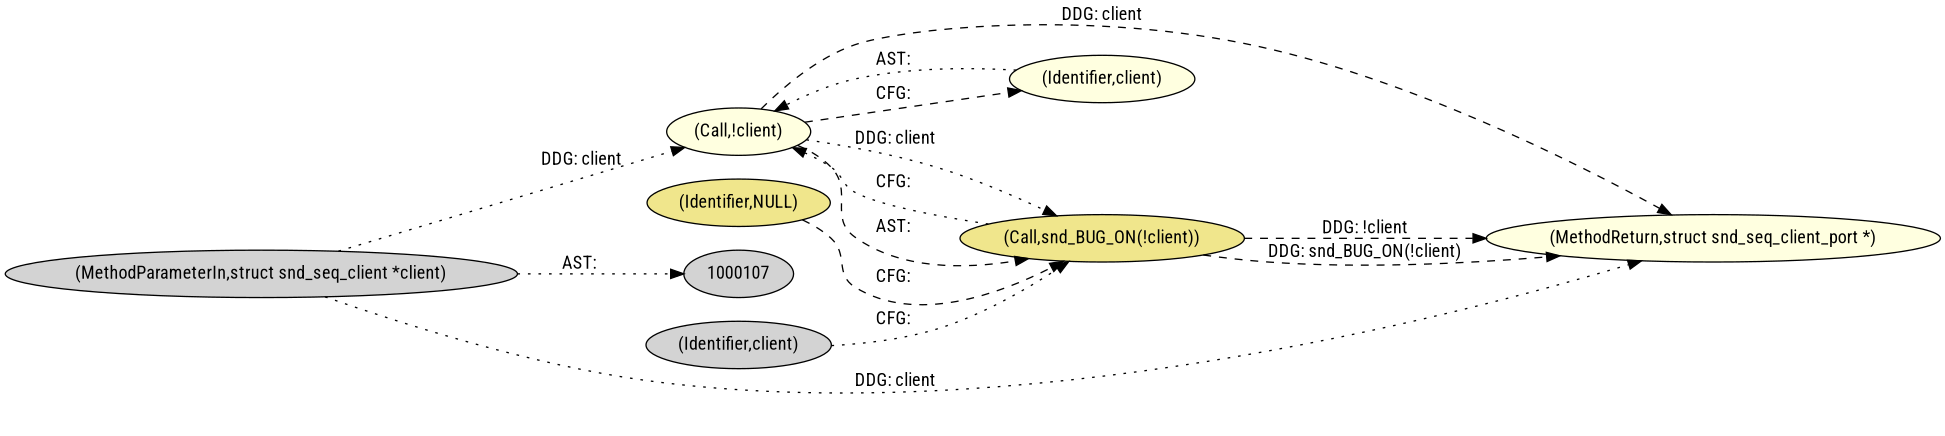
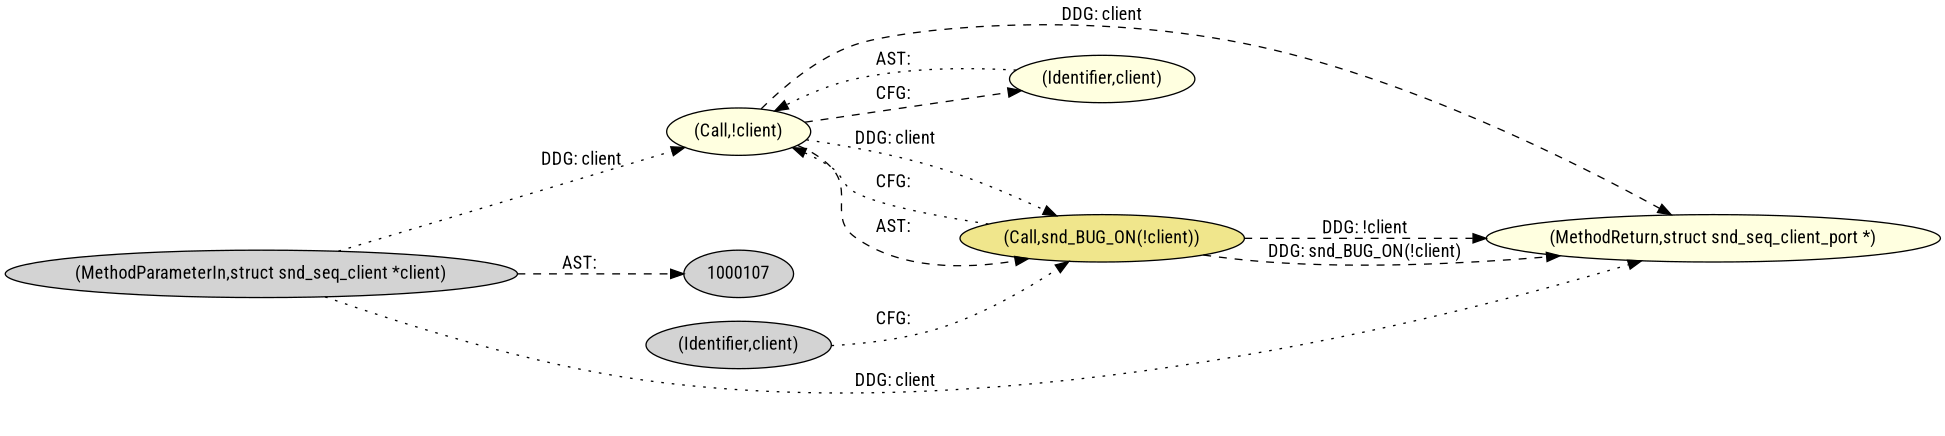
node "(Identifier,NULL)": removed
edge "(MethodParameterIn,struct snd_seq_client *client)" -> "1000107": style dotted -> dashed
